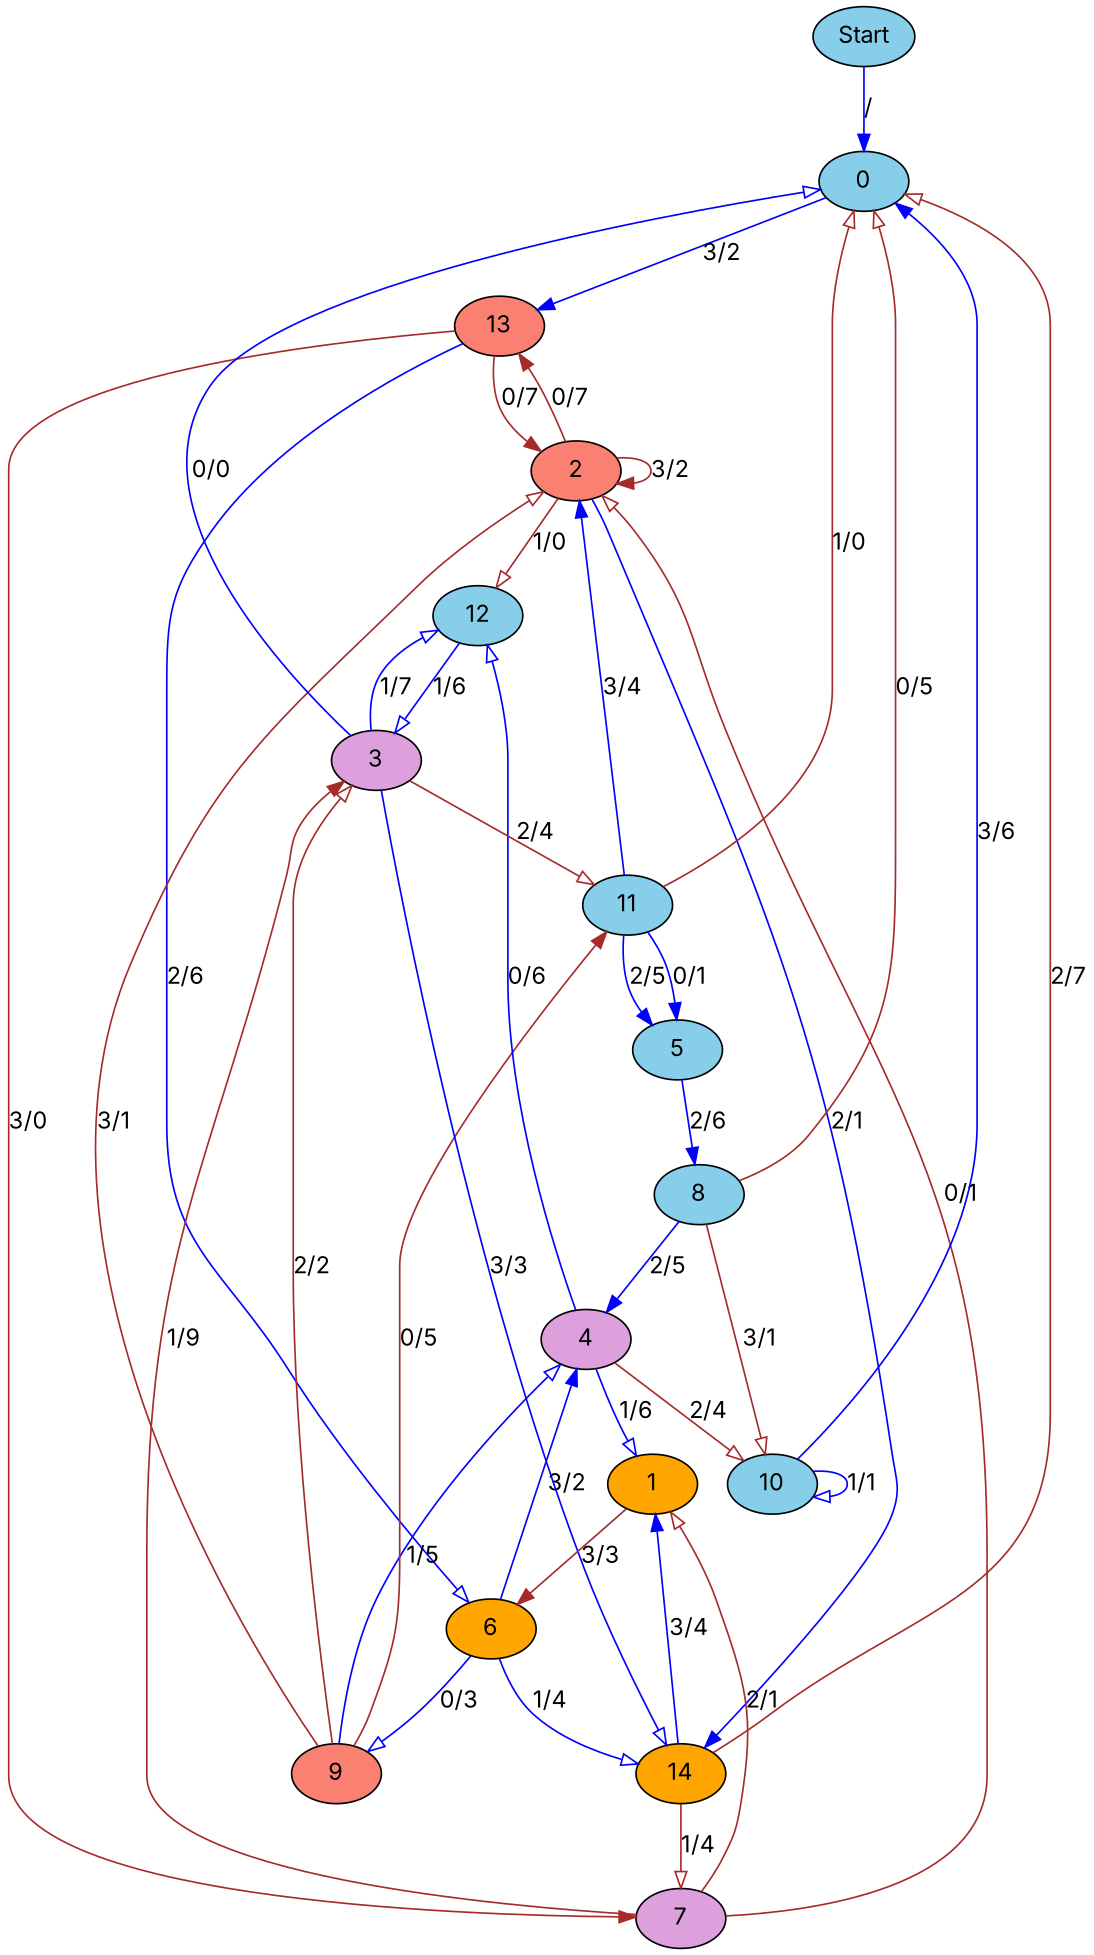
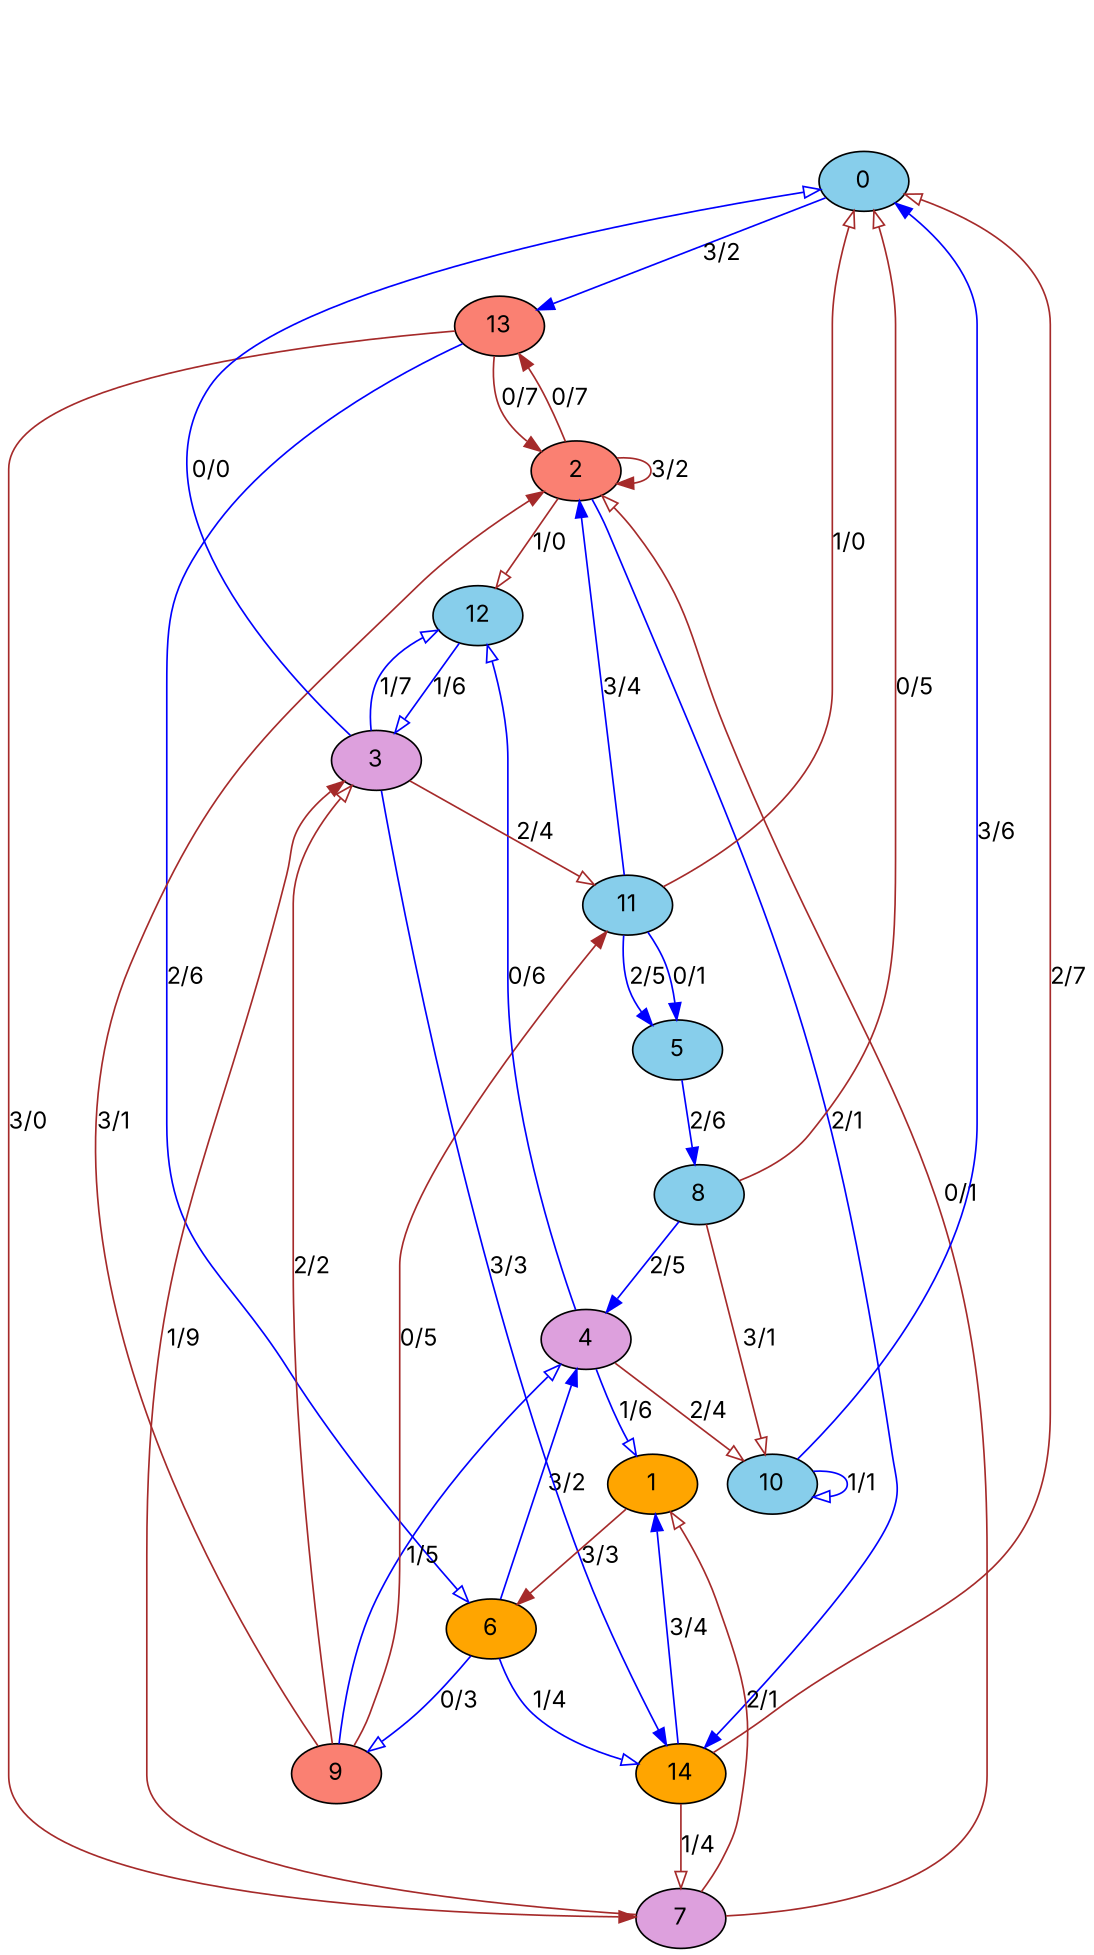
node "Start": removed
edge "9" -> "2": arrowhead onormal -> normal
edge "3" -> "14": arrowhead onormal -> normal
